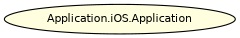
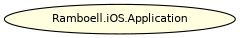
node "Application.iOS.Application": label "Application.iOS.Application" -> "Ramboell.iOS.Application"
